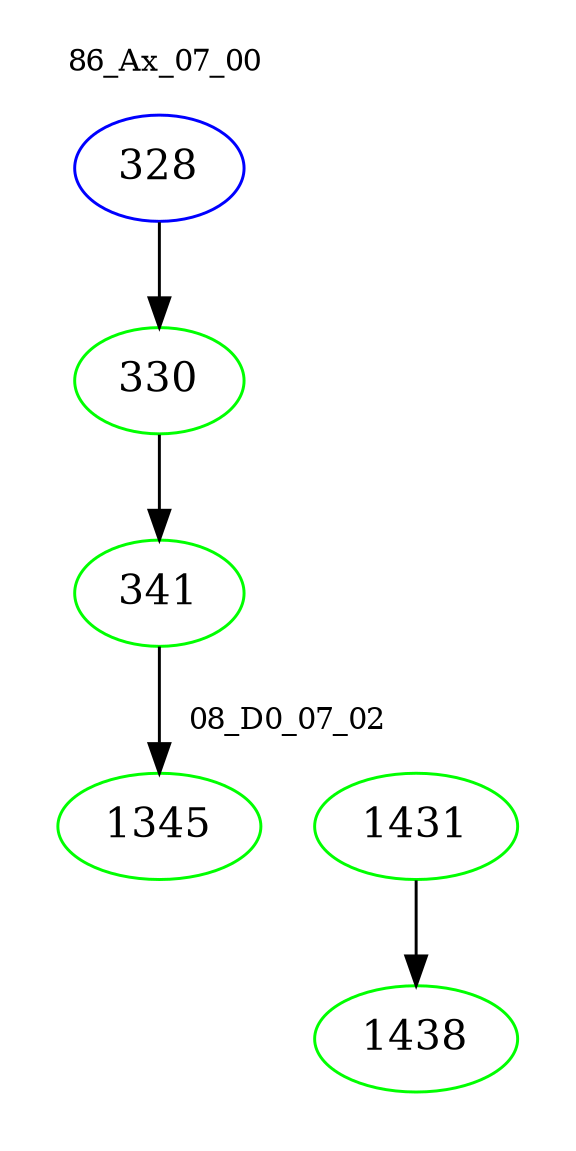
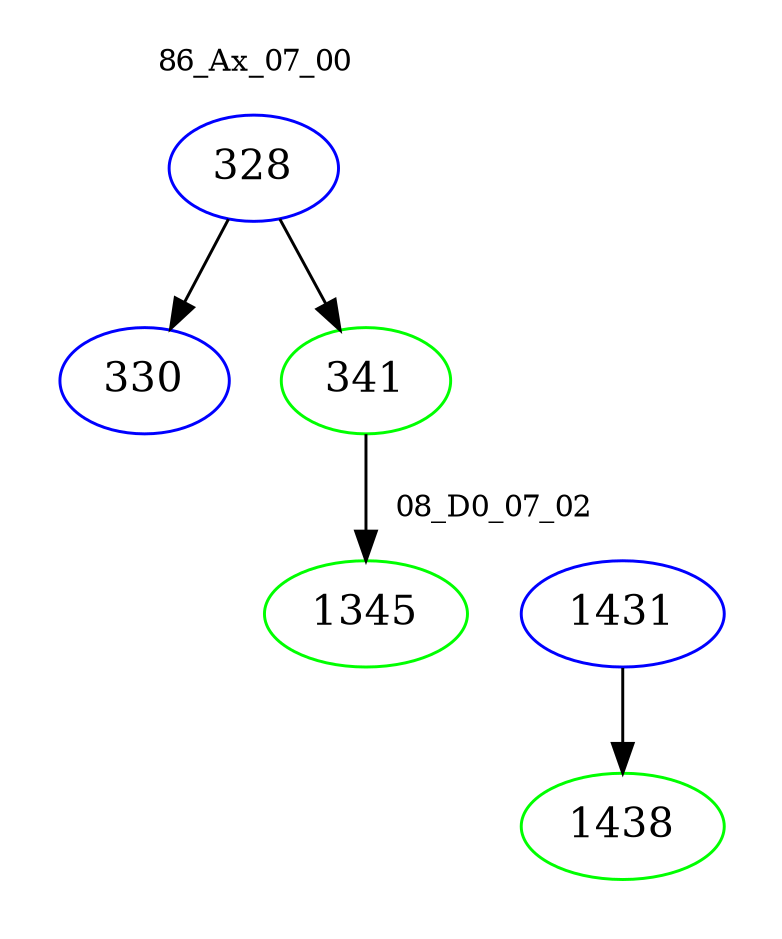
node "330": color green -> blue
edge "330" -> "341": now "328" -> "341"
node "1431": color green -> blue
